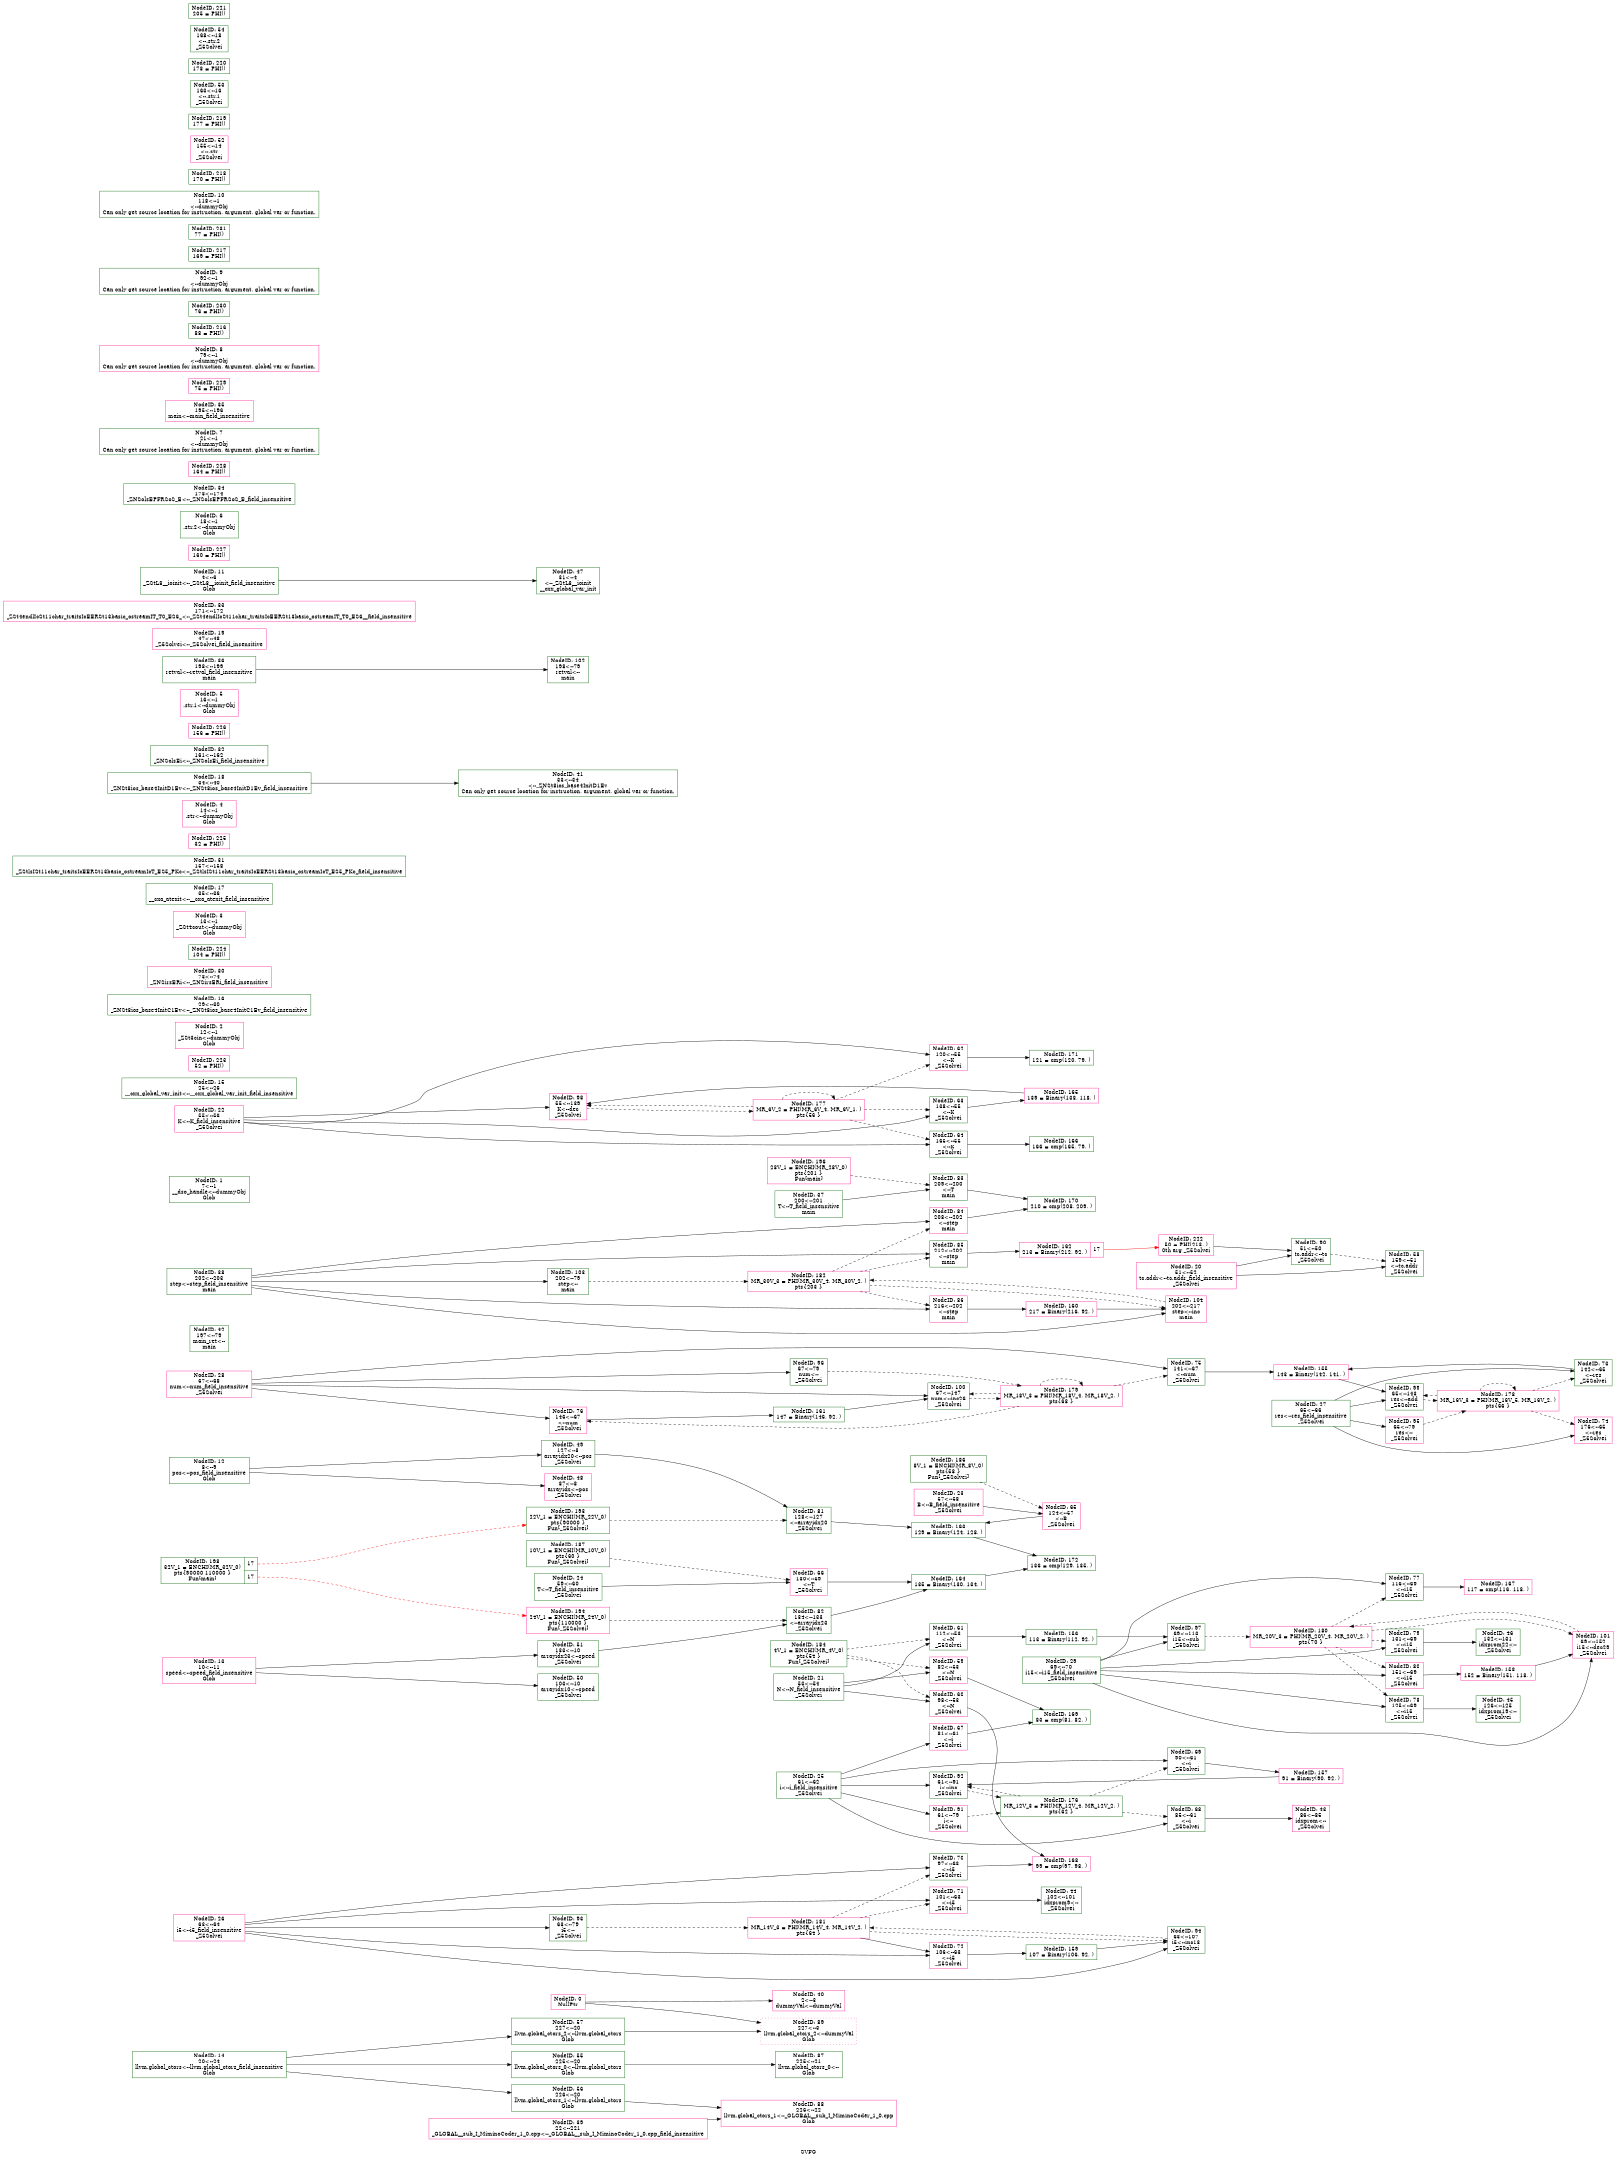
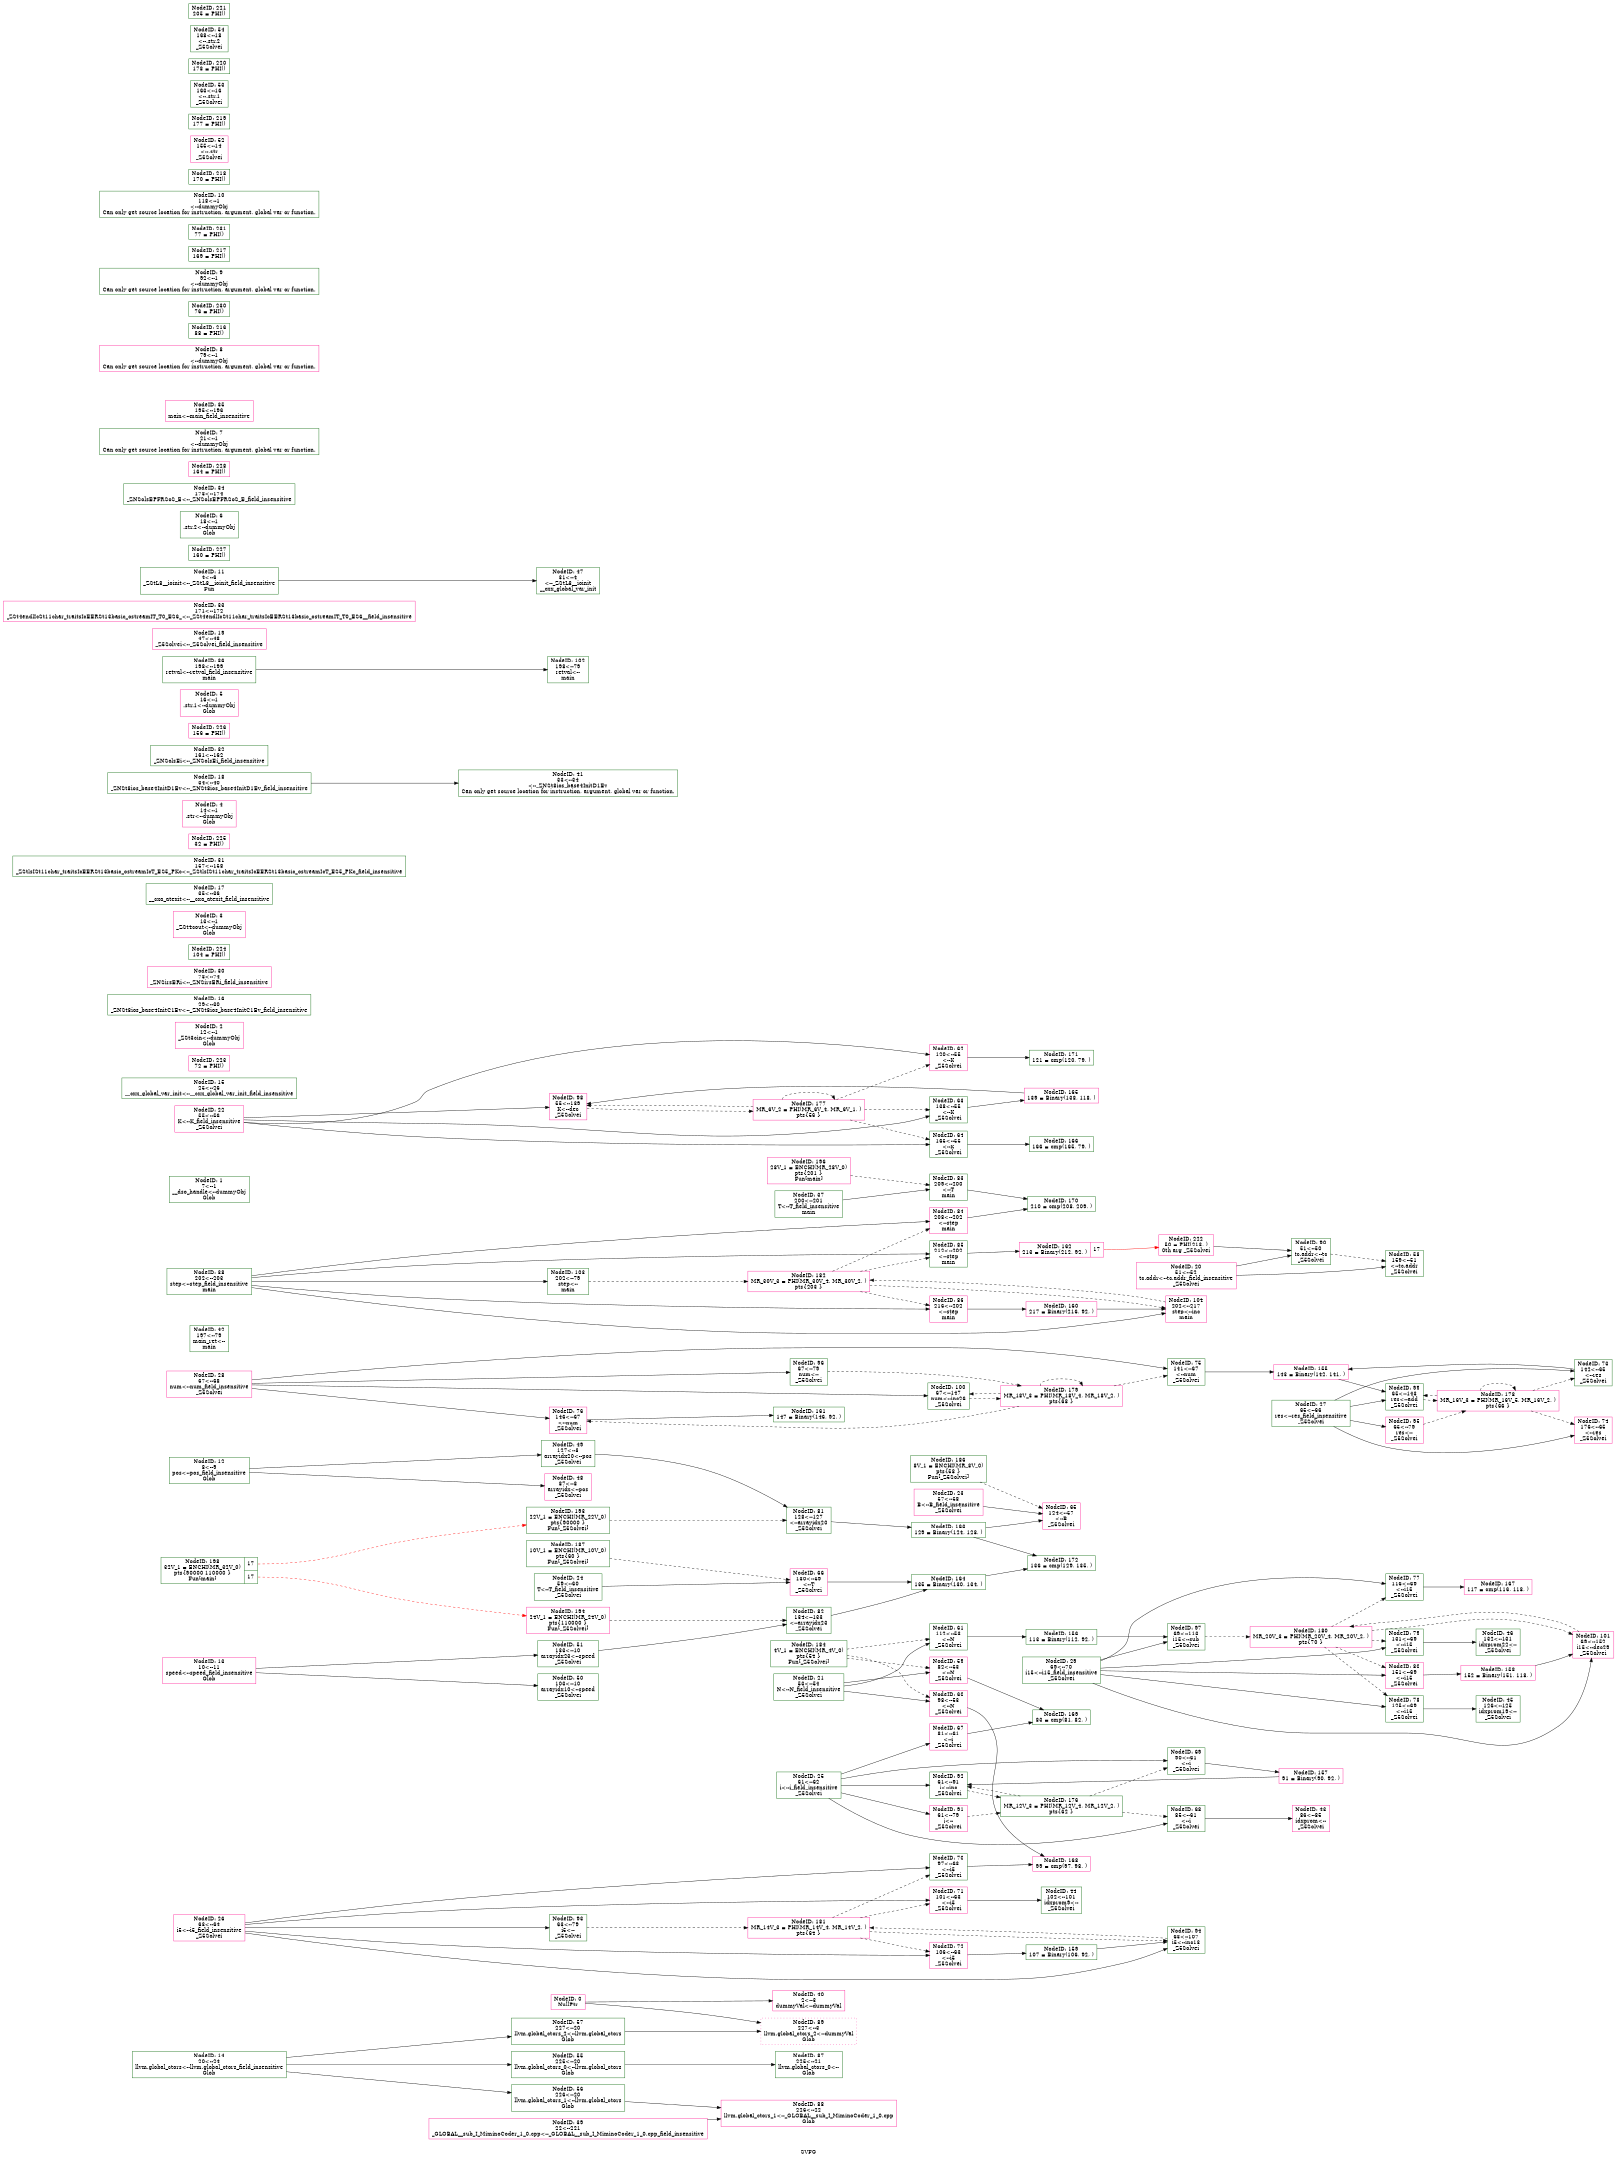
node "NodeID: 229": removed
node "NodeID: 227": color deeppink -> darkgreen
node "NodeID: 11": text "Glob" -> "Fun"
node "NodeID: 223": text "52 = PHI()" -> "72 = PHI()"
edge "NodeID: 161" -> "NodeID: 100": removed
edge "NodeID: 65" -> "NodeID: 163": reversed
edge "NodeID: 181" -> "NodeID: 72": style solid -> dashed
